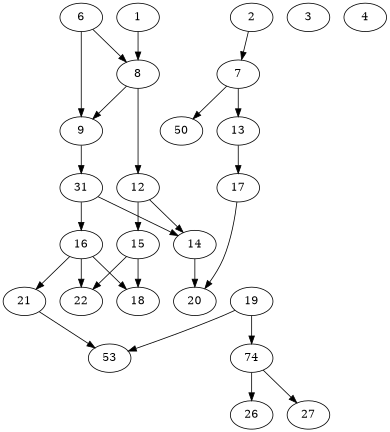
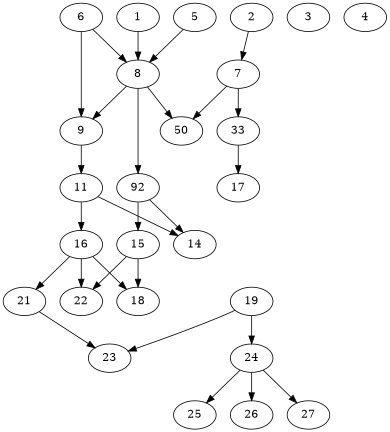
node "5": added
edge "8" -> "50": added
node "13": label "13" -> "33"
node "31": label "31" -> "11"
node "12": label "12" -> "92"
node "20": removed
node "53": label "53" -> "23"
node "74": label "74" -> "24"
node "25": added
